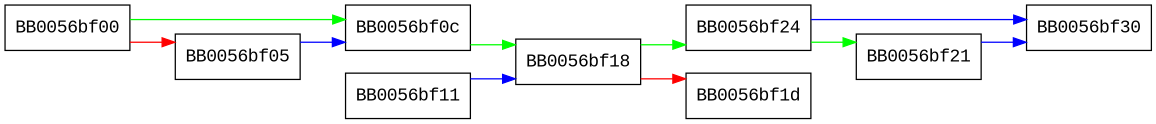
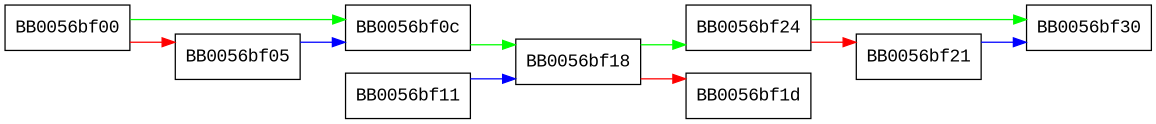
edge "BB0056bf24" -> "BB0056bf30": color blue -> green
edge "BB0056bf24" -> "BB0056bf21": color green -> red
